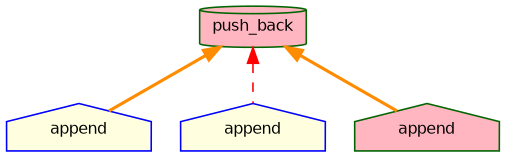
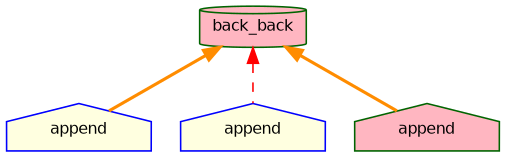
node "push_back": label "push_back" -> "back_back"
